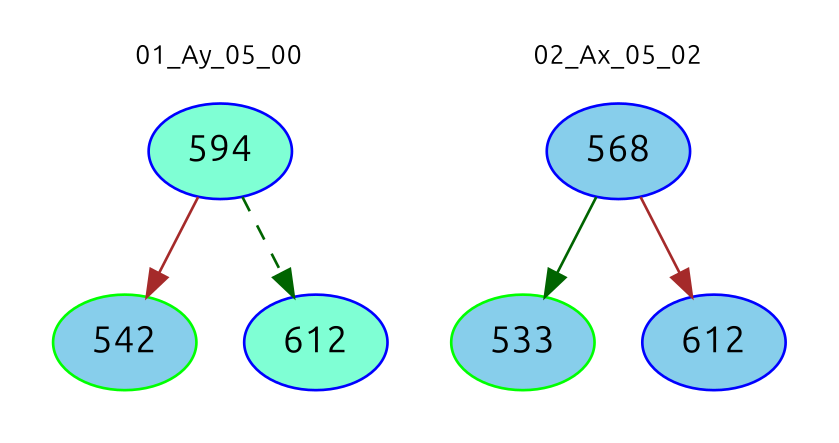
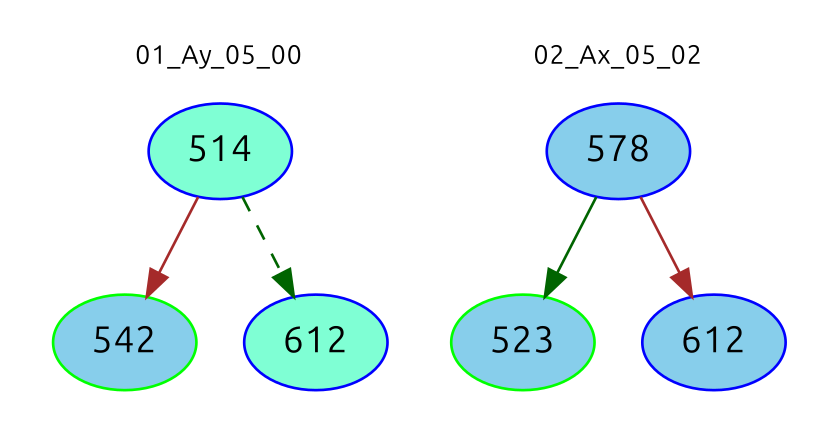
node "594": label "594" -> "514"
node "568": label "568" -> "578"
node "533": label "533" -> "523"
